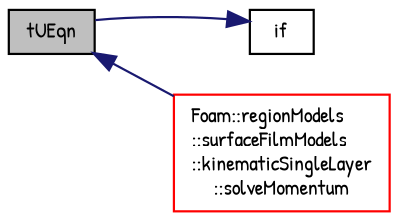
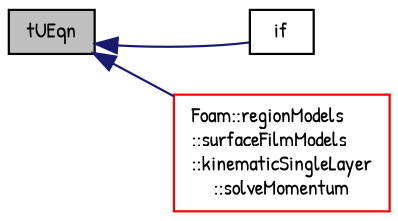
edge "tUEqn" -> "if": reversed
